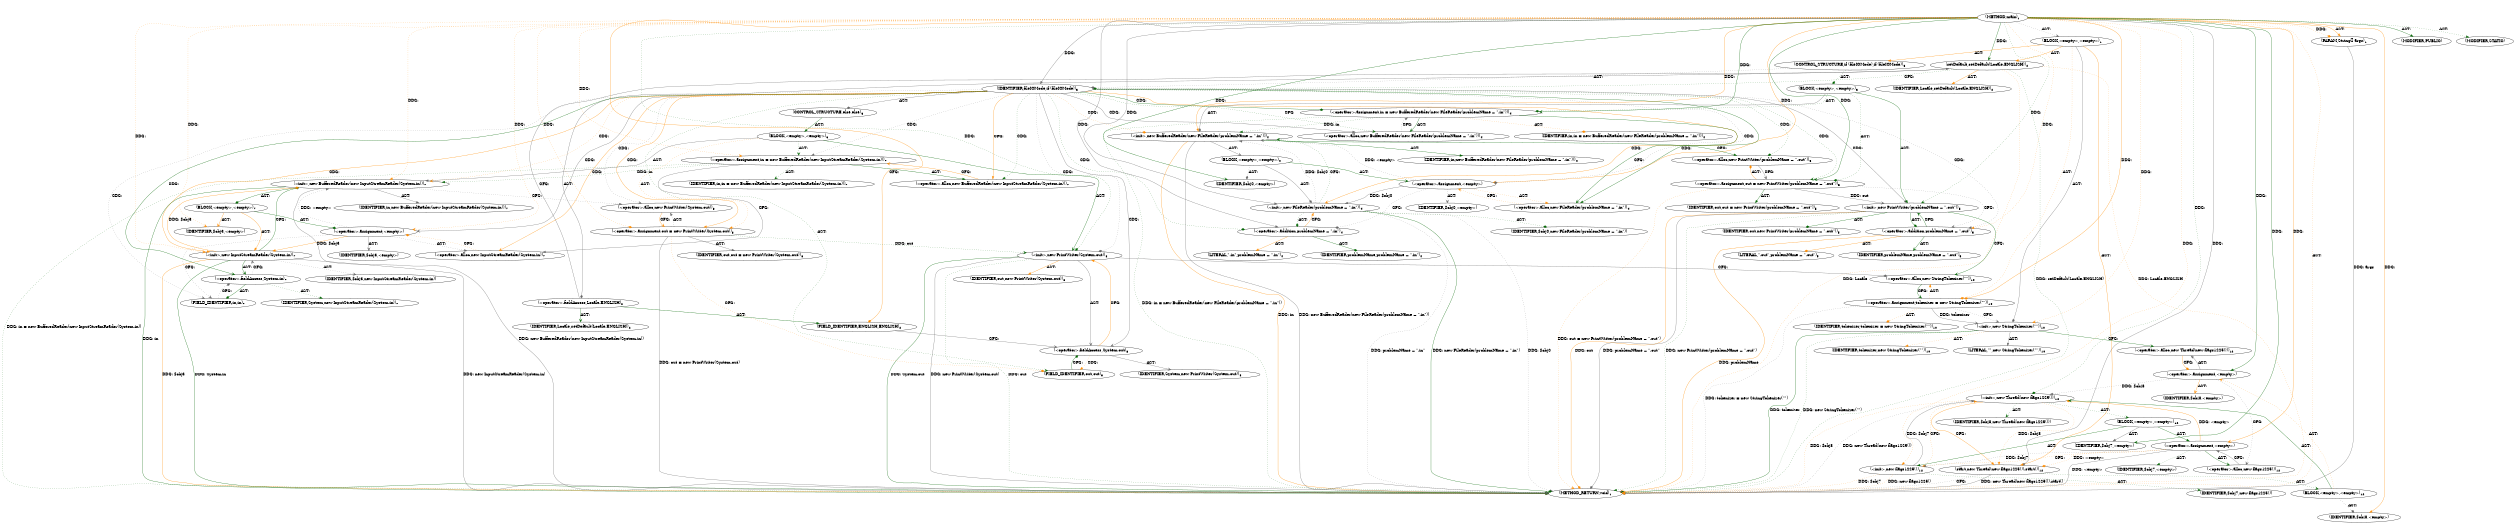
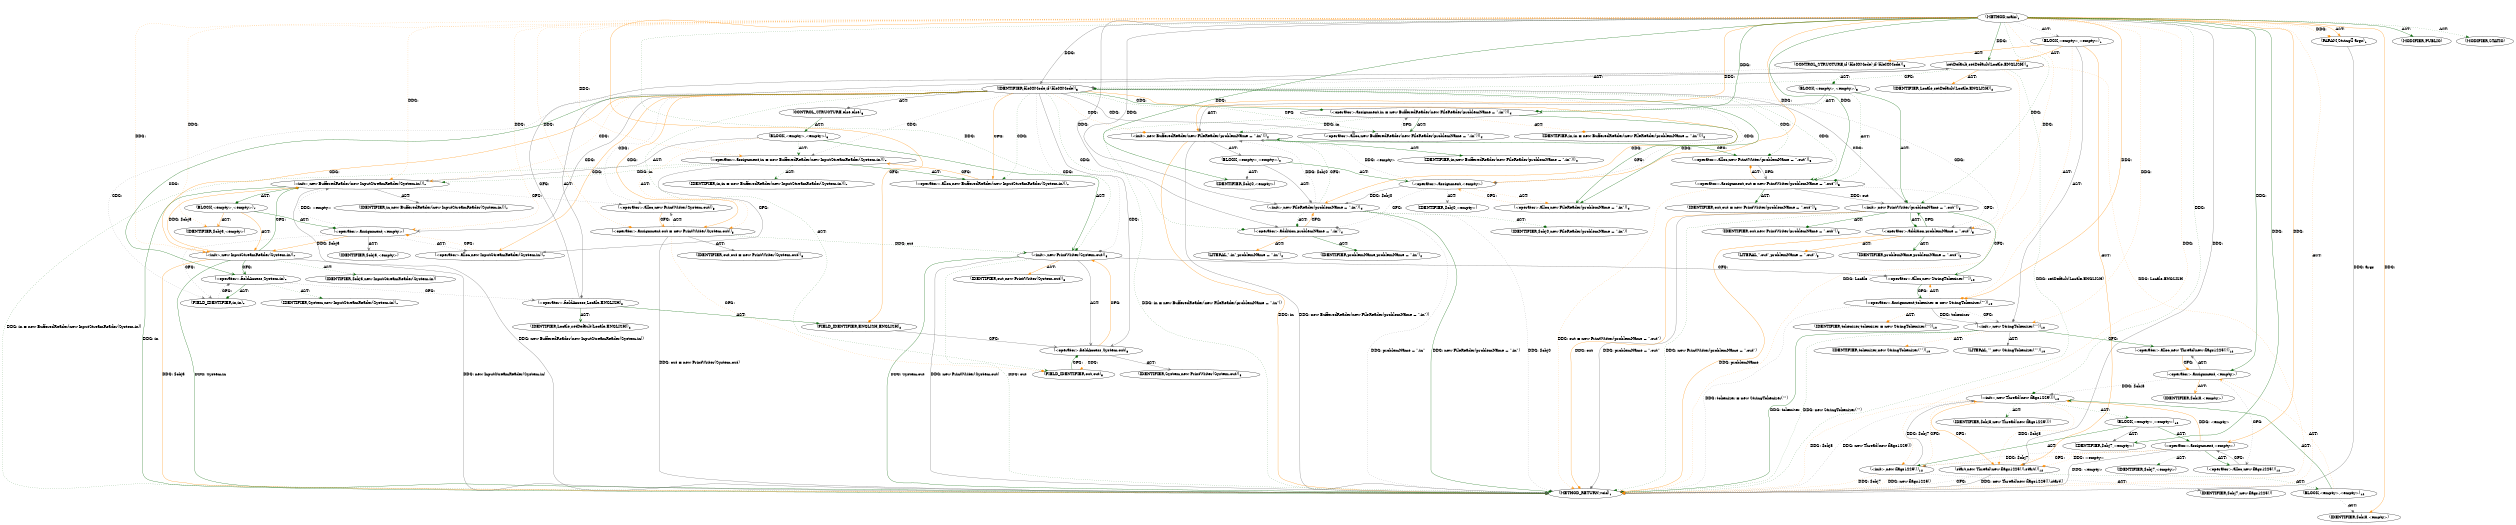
edge "(<init>,new InputStreamReader(System.in))" -> "(<operator>.fieldAccess,System.in)": label "AST: " -> "CFG: "
edge "(<init>,new InputStreamReader(System.in))" -> "(IDENTIFIER,$obj3,new InputStreamReader(System.in))": color gray40 -> darkgreen
edge "(<operator>.fieldAccess,System.in)" -> "(<init>,new InputStreamReader(System.in))": now "(<operator>.fieldAccess,System.in)" -> "(<operator>.fieldAccess,Locale.ENGLISH)"
edge "(<init>,new flags1225())" -> "(IDENTIFIER,$obj7,new flags1225())": color darkgreen -> gray40
